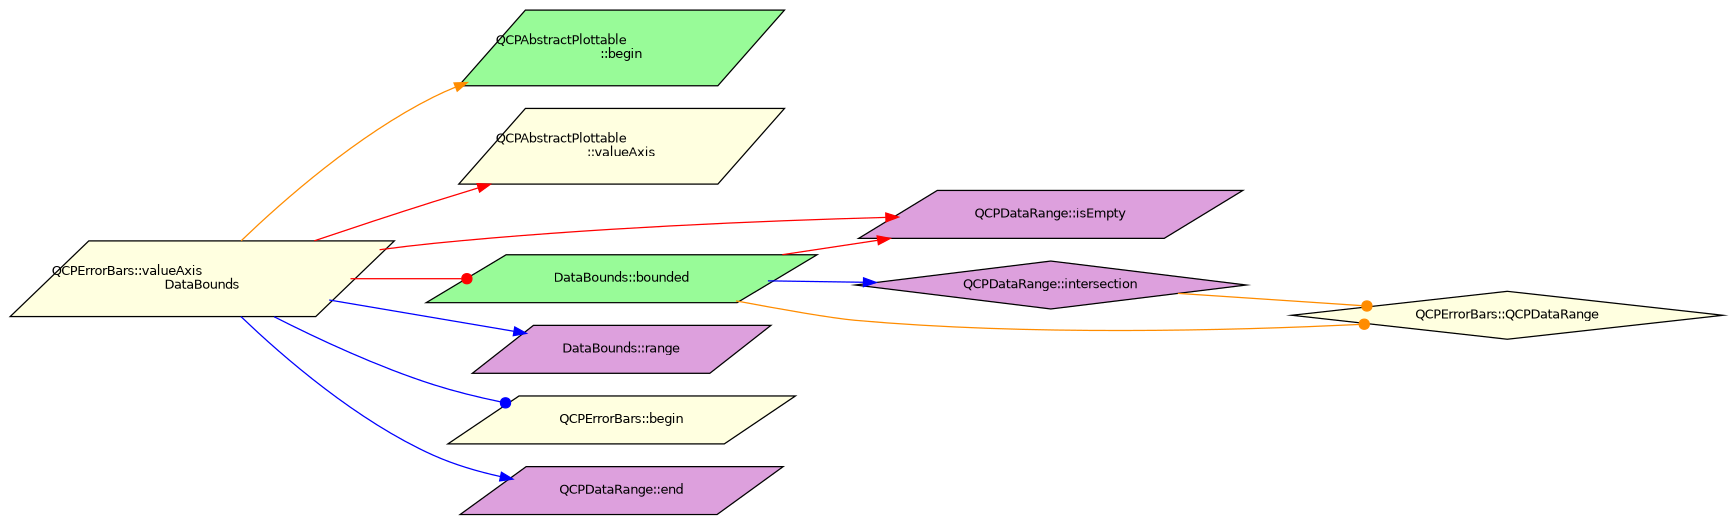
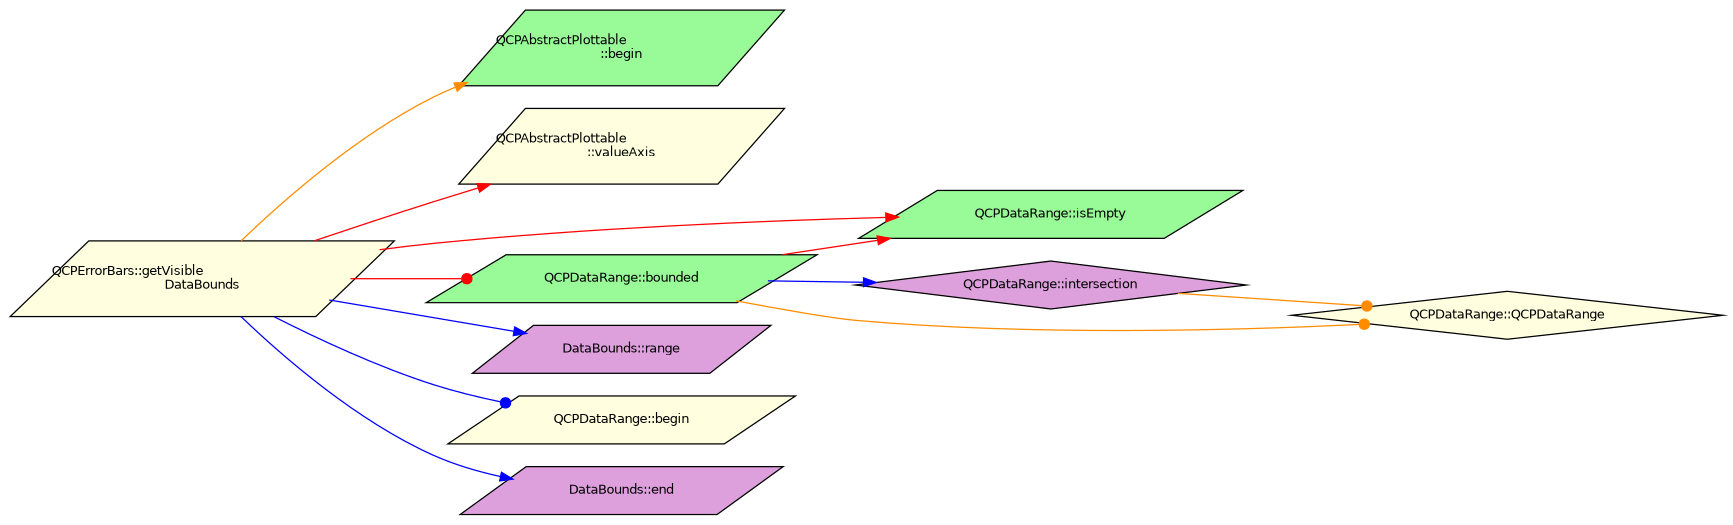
node "QCPDataRange::isEmpty": fillcolor plum -> palegreen
node "QCPErrorBars::valueAxis DataBounds": label "QCPErrorBars::valueAxis DataBounds" -> "QCPErrorBars::getVisible DataBounds"
node "DataBounds::bounded": label "DataBounds::bounded" -> "QCPDataRange::bounded"
node "QCPErrorBars::QCPDataRange": label "QCPErrorBars::QCPDataRange" -> "QCPDataRange::QCPDataRange"
node "QCPErrorBars::begin": label "QCPErrorBars::begin" -> "QCPDataRange::begin"
node "QCPDataRange::end": label "QCPDataRange::end" -> "DataBounds::end"
